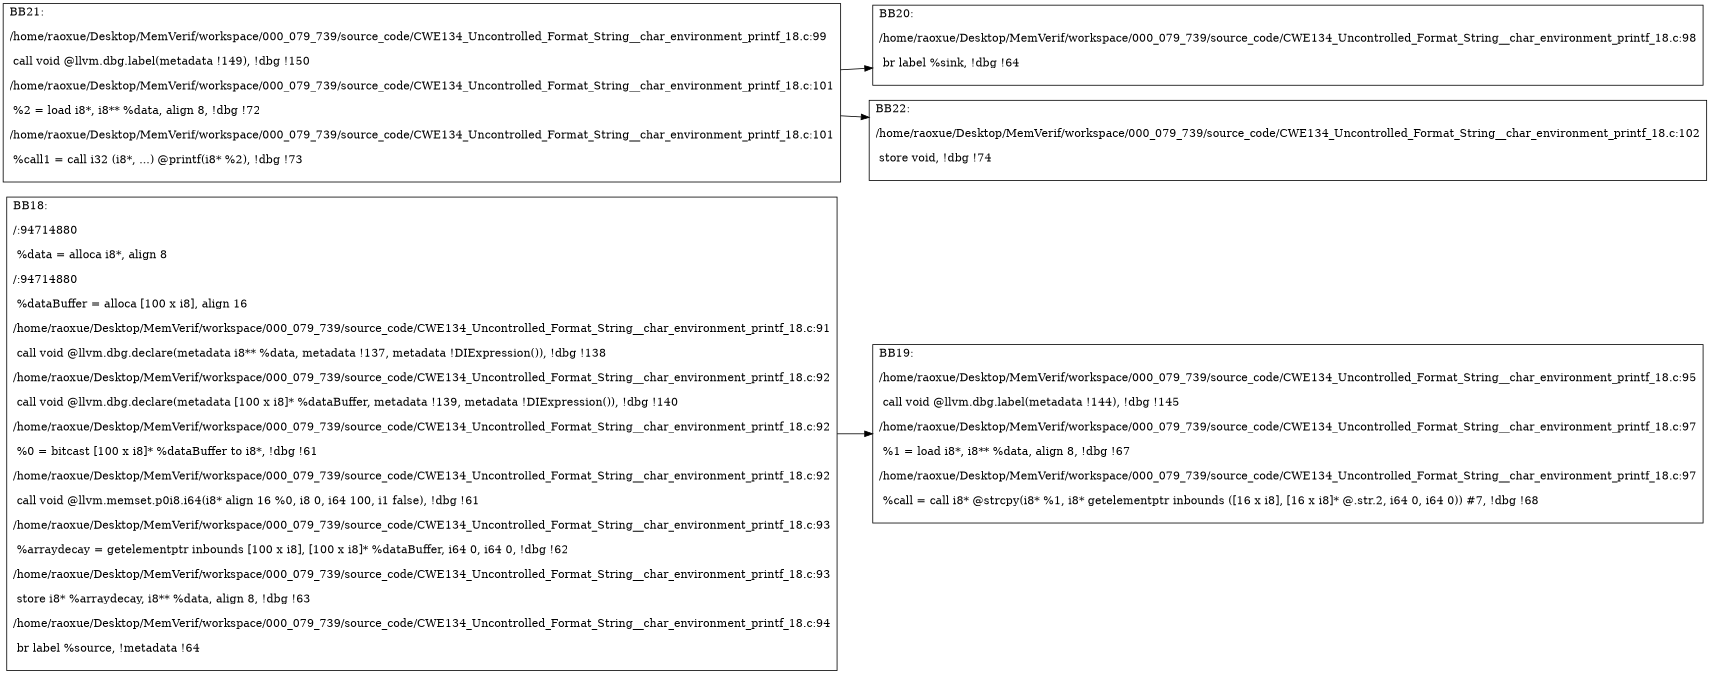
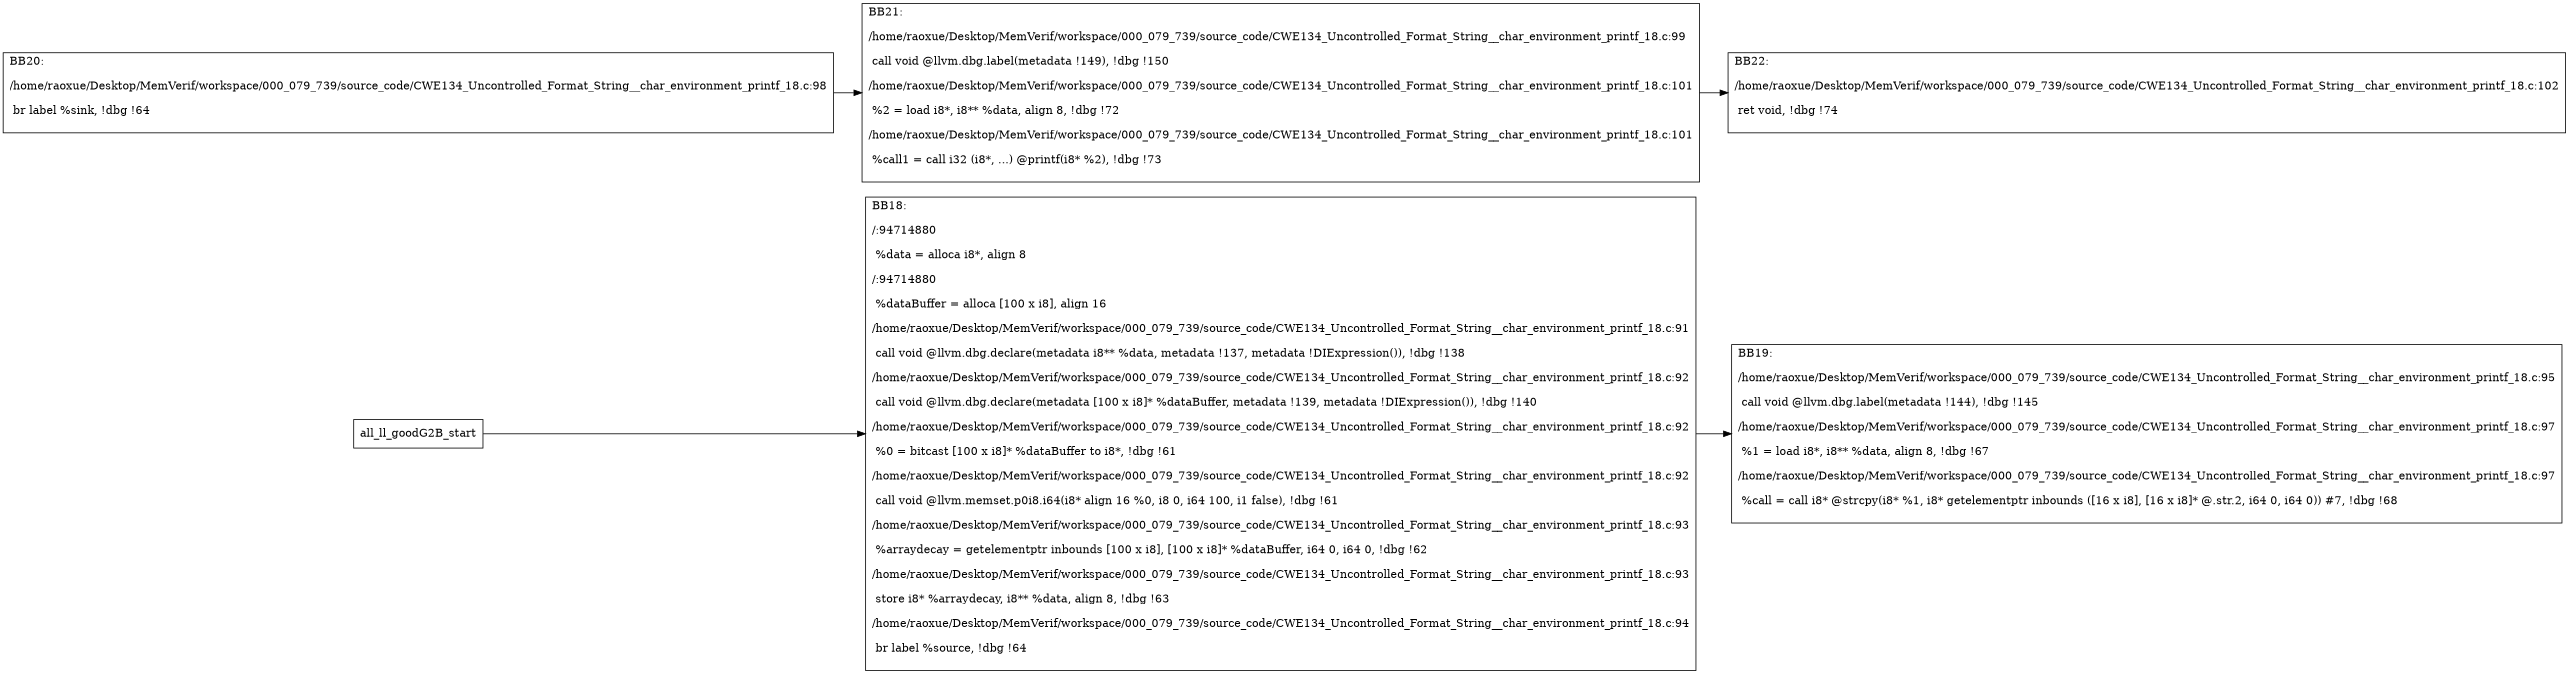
edge "BB21:" -> "BB20:": reversed
node "BB22:": text "store void, !dbg !74" -> "ret void, !dbg !74"
node "all_ll_goodG2B_start": added
node "BB18:": text "br label %source, !metadata !64" -> "br label %source, !dbg !64"
